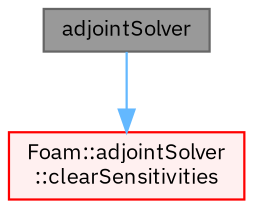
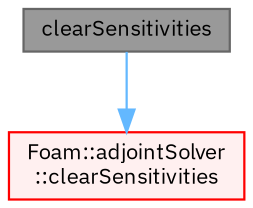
node "adjointSolver": label "adjointSolver" -> "clearSensitivities"
